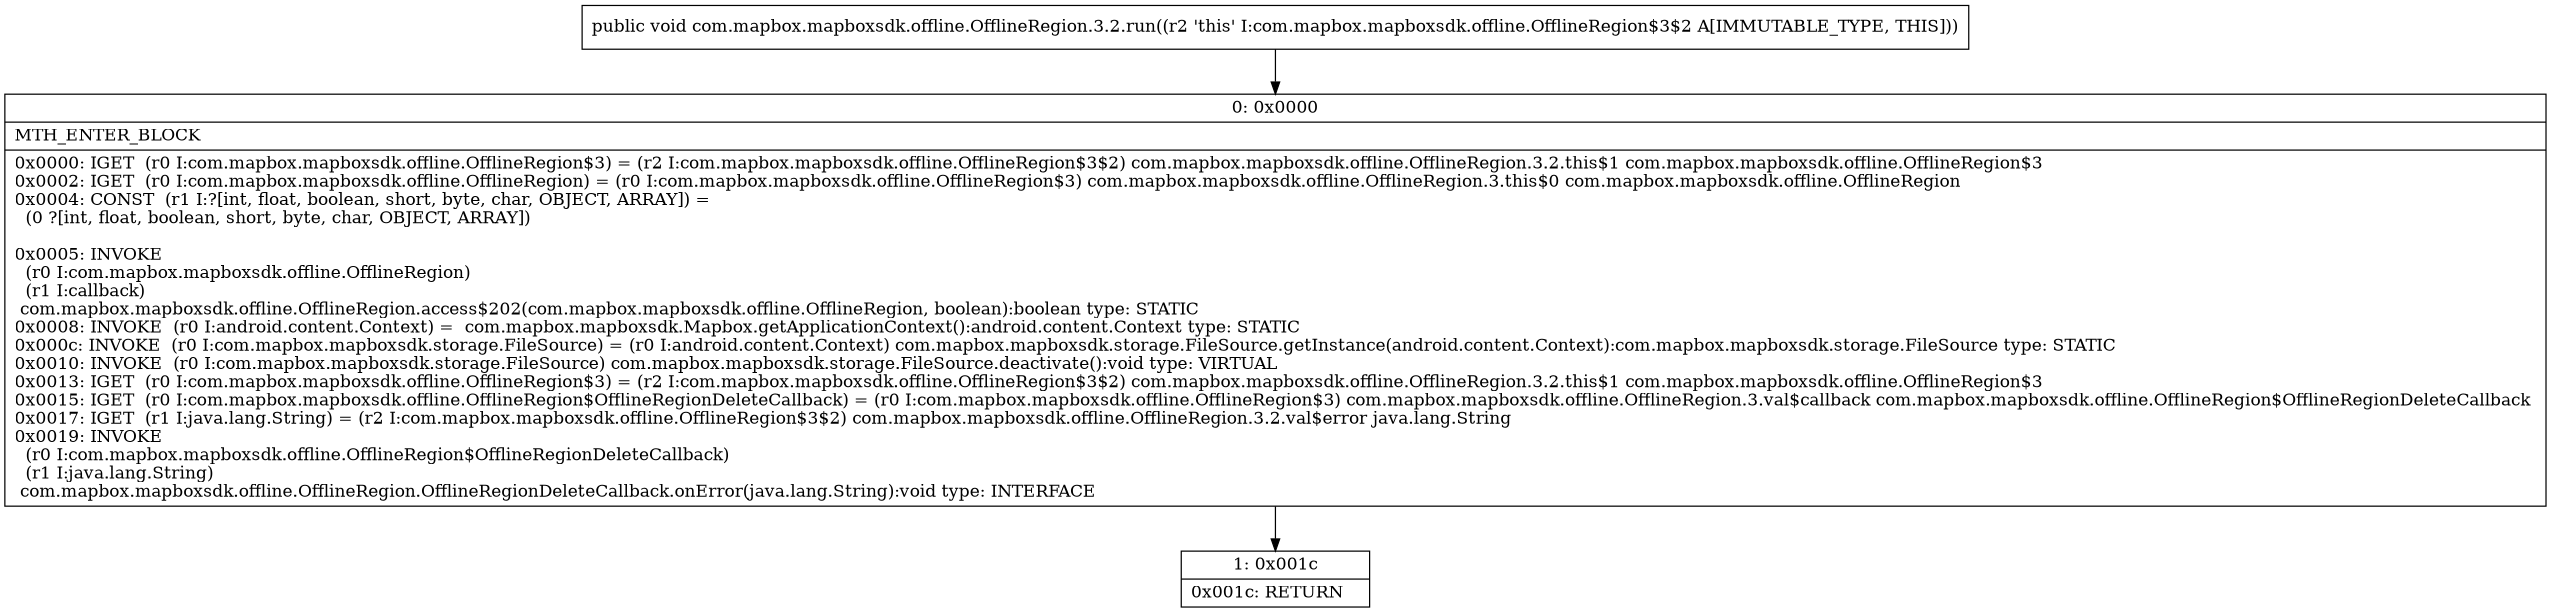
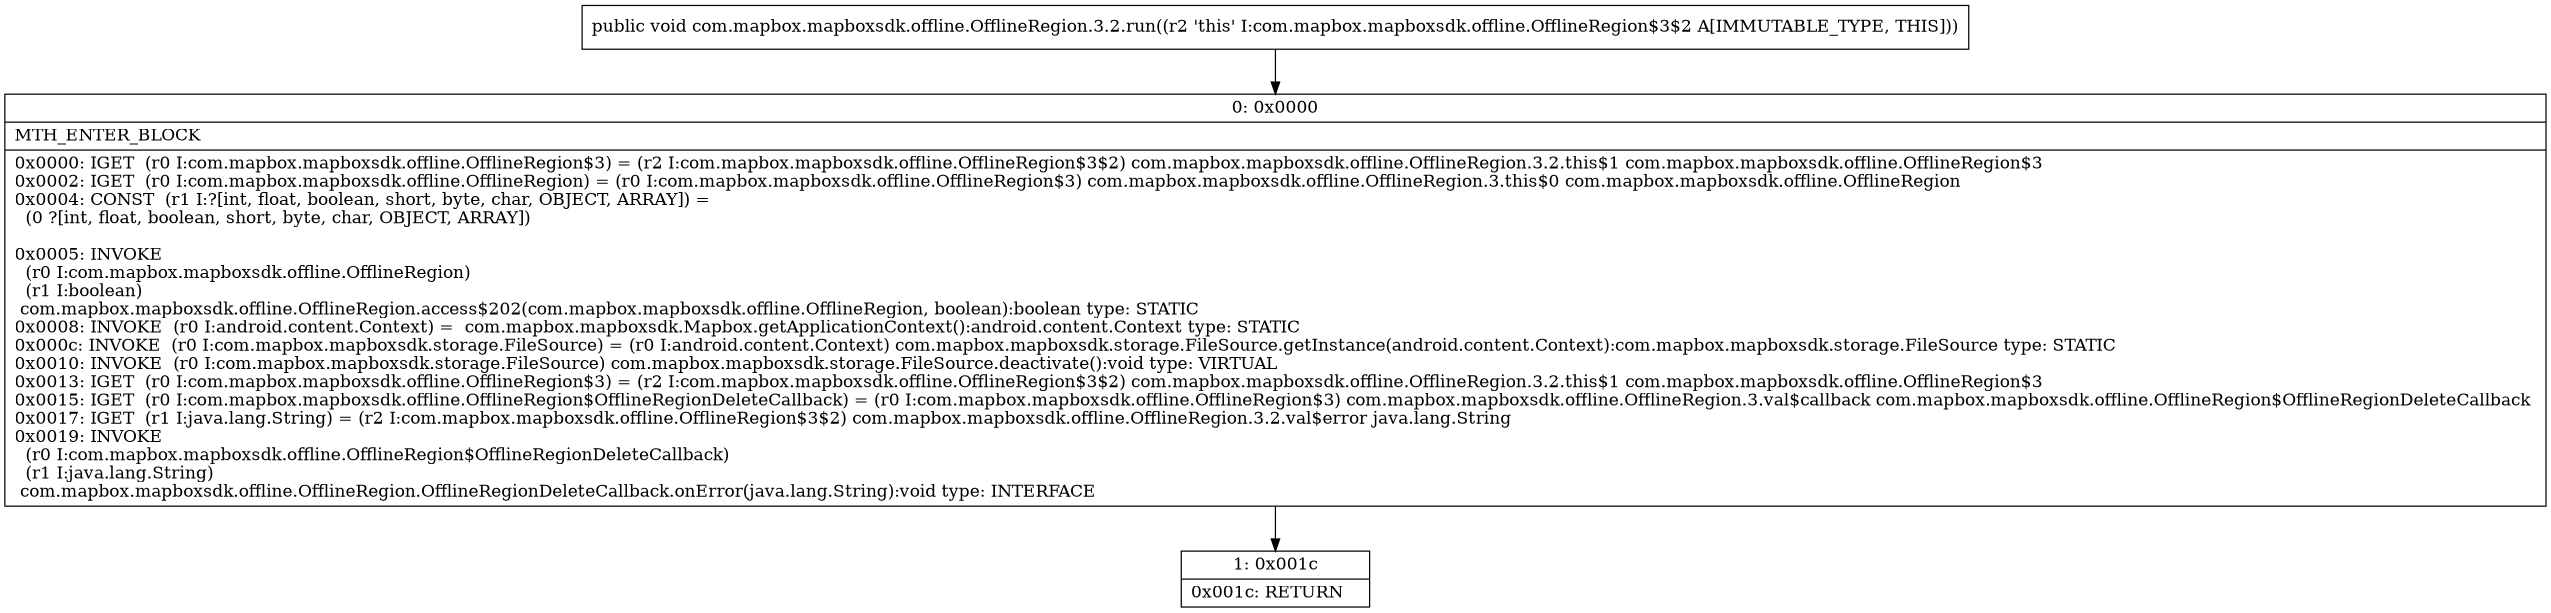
node "0: 0x0000": text "(r1 I:callback)" -> "(r1 I:boolean)"
